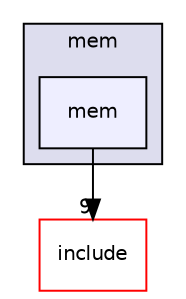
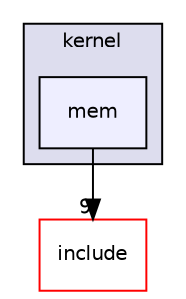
cluster "mem": label "mem" -> "kernel"
